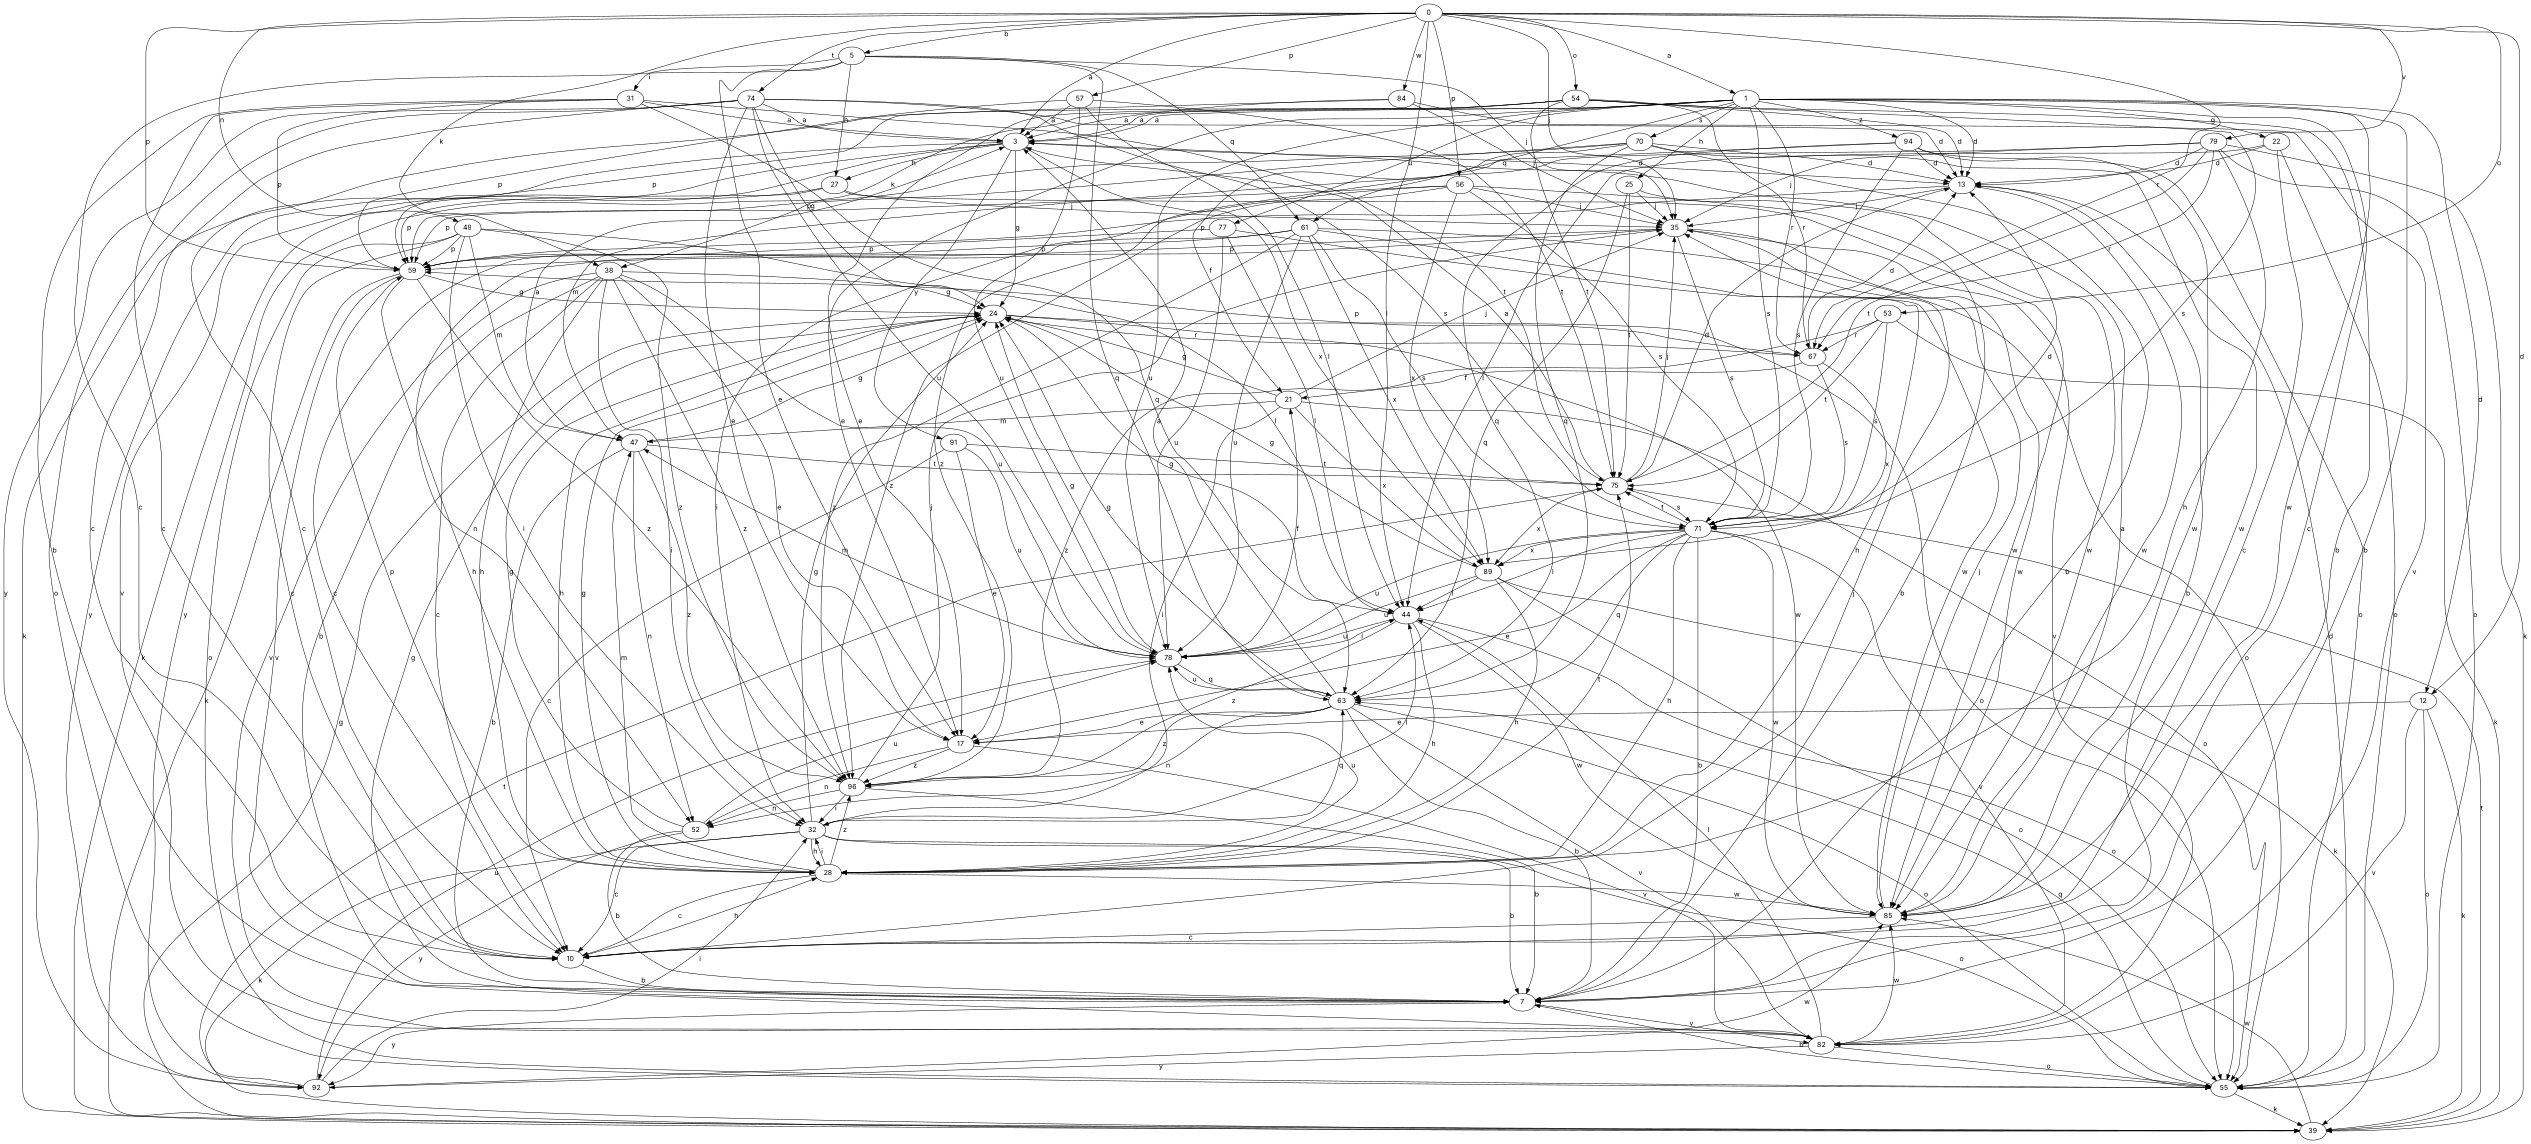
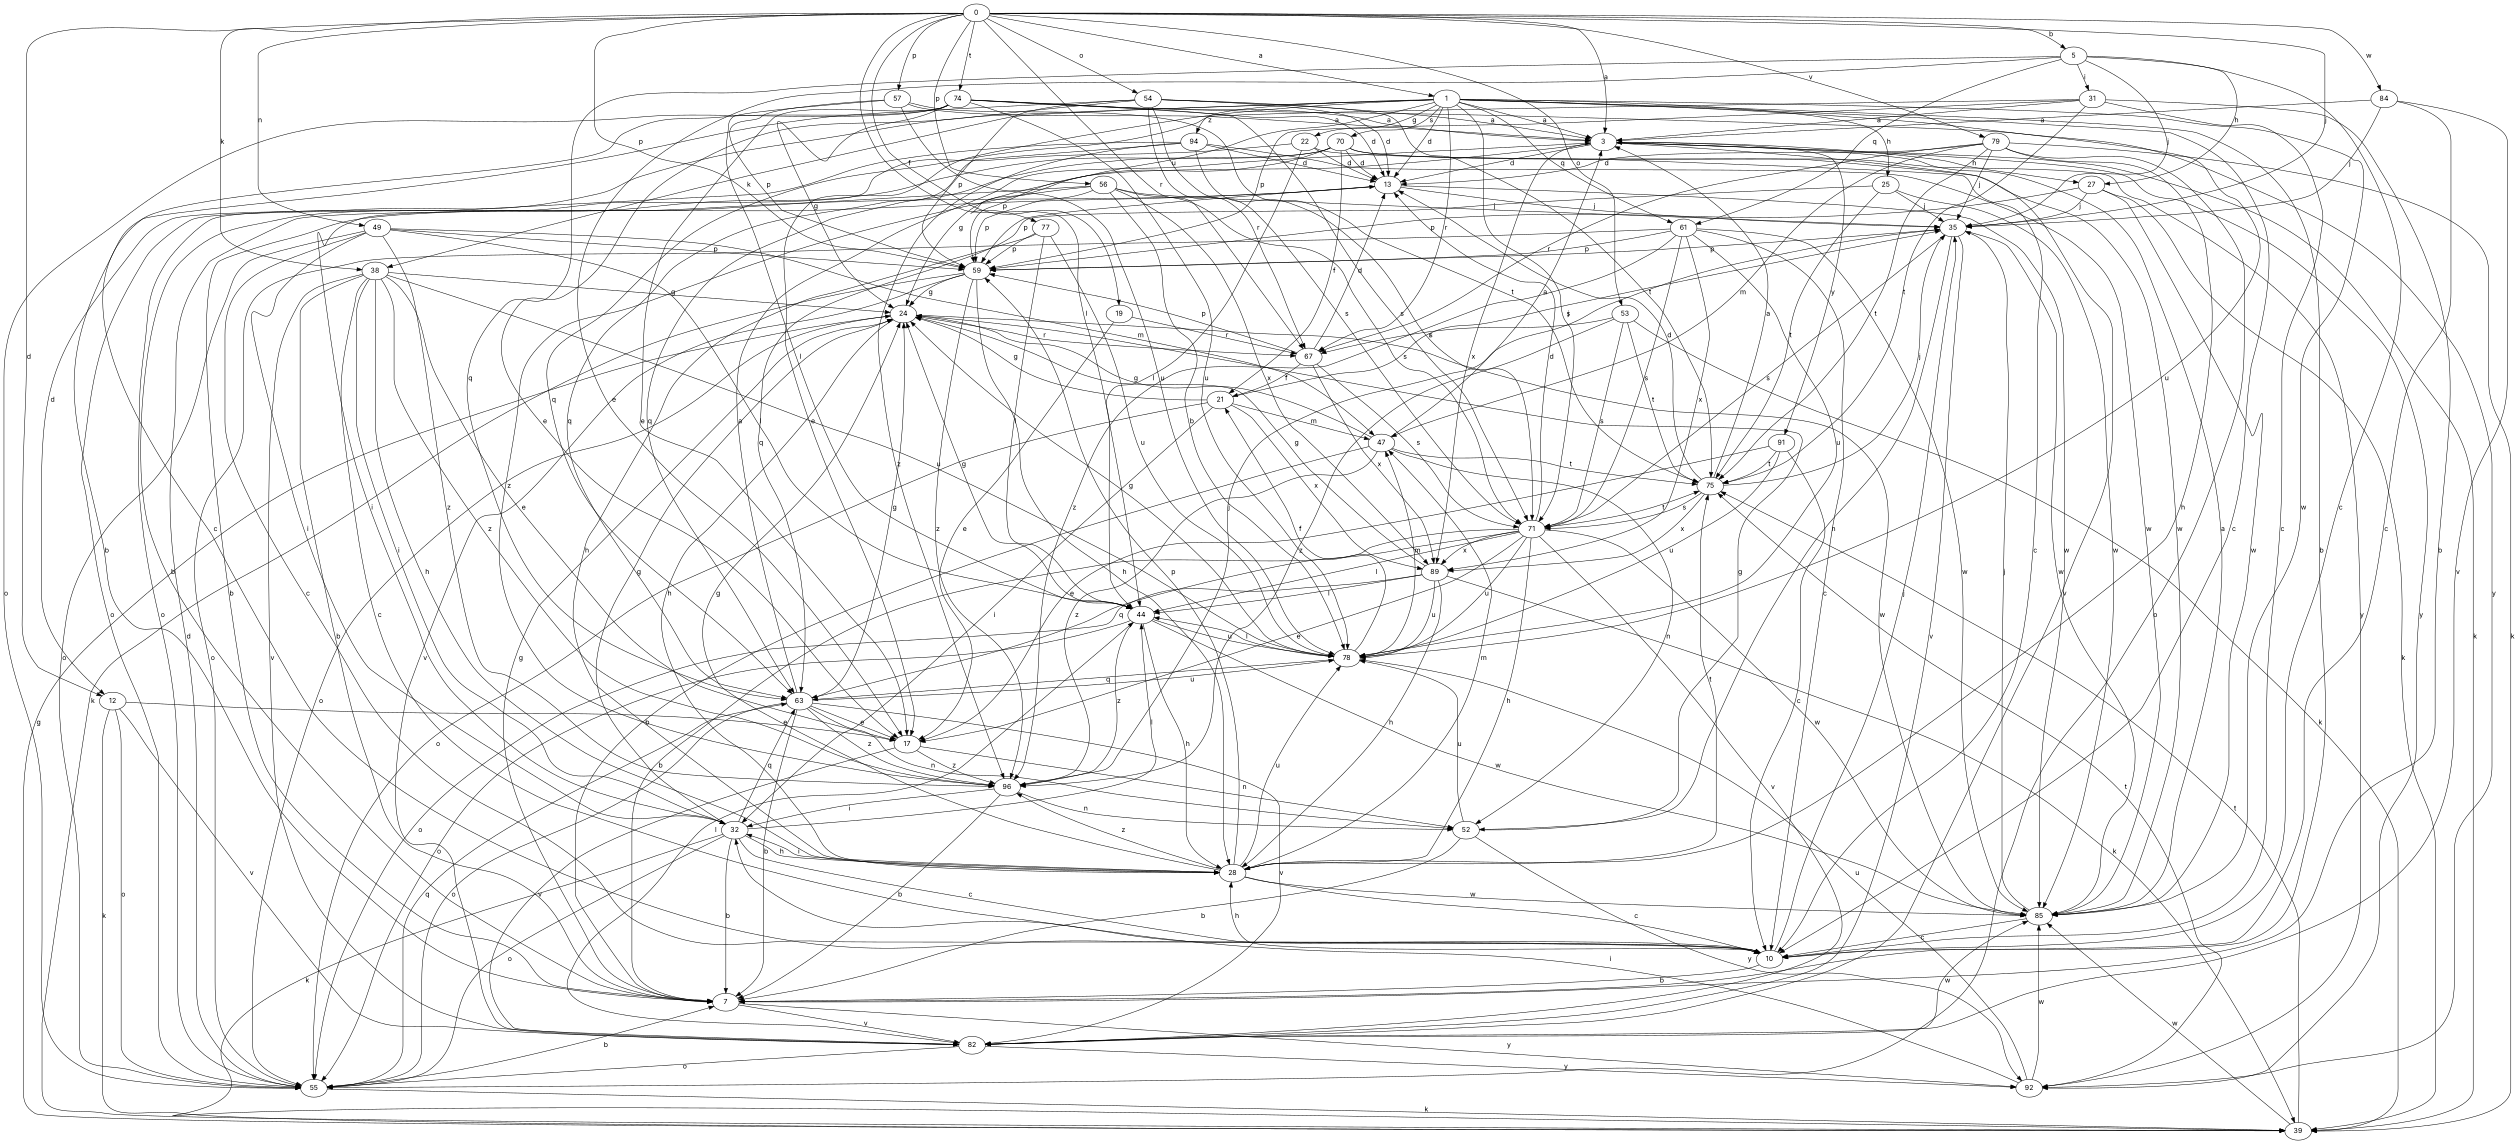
node "19": added
edge "56" -> "7": now "56" -> "78"
